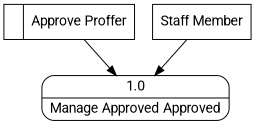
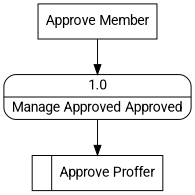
node "Staff Member": label "Staff Member" -> "Approve Member"
edge "Approve Proffer" -> "1.0": reversed
